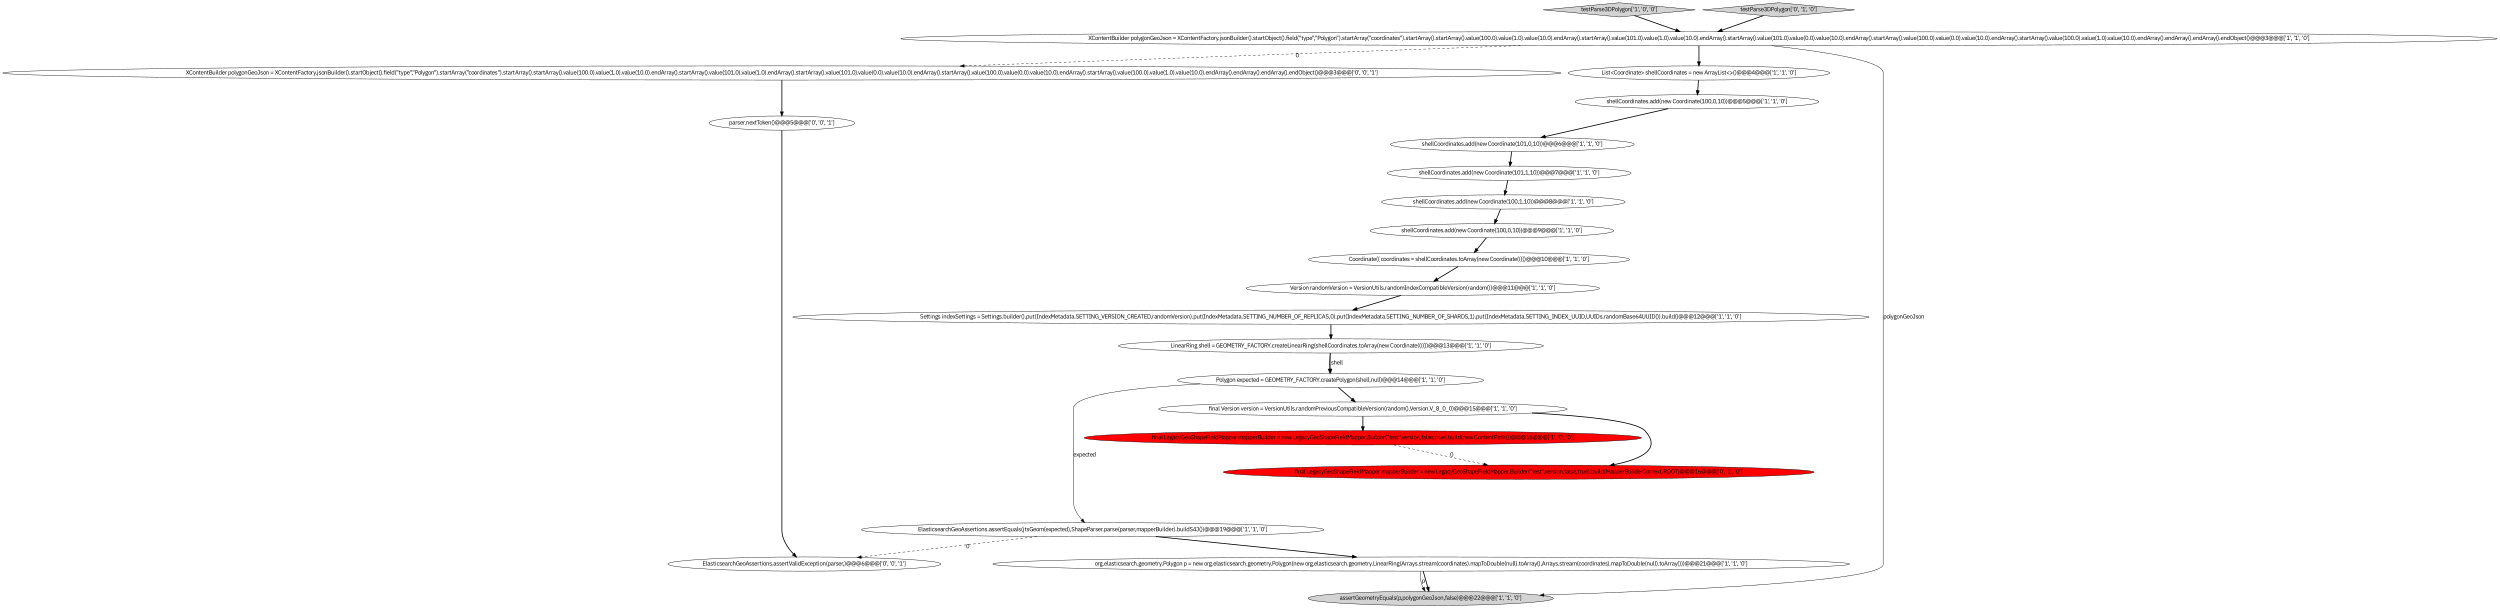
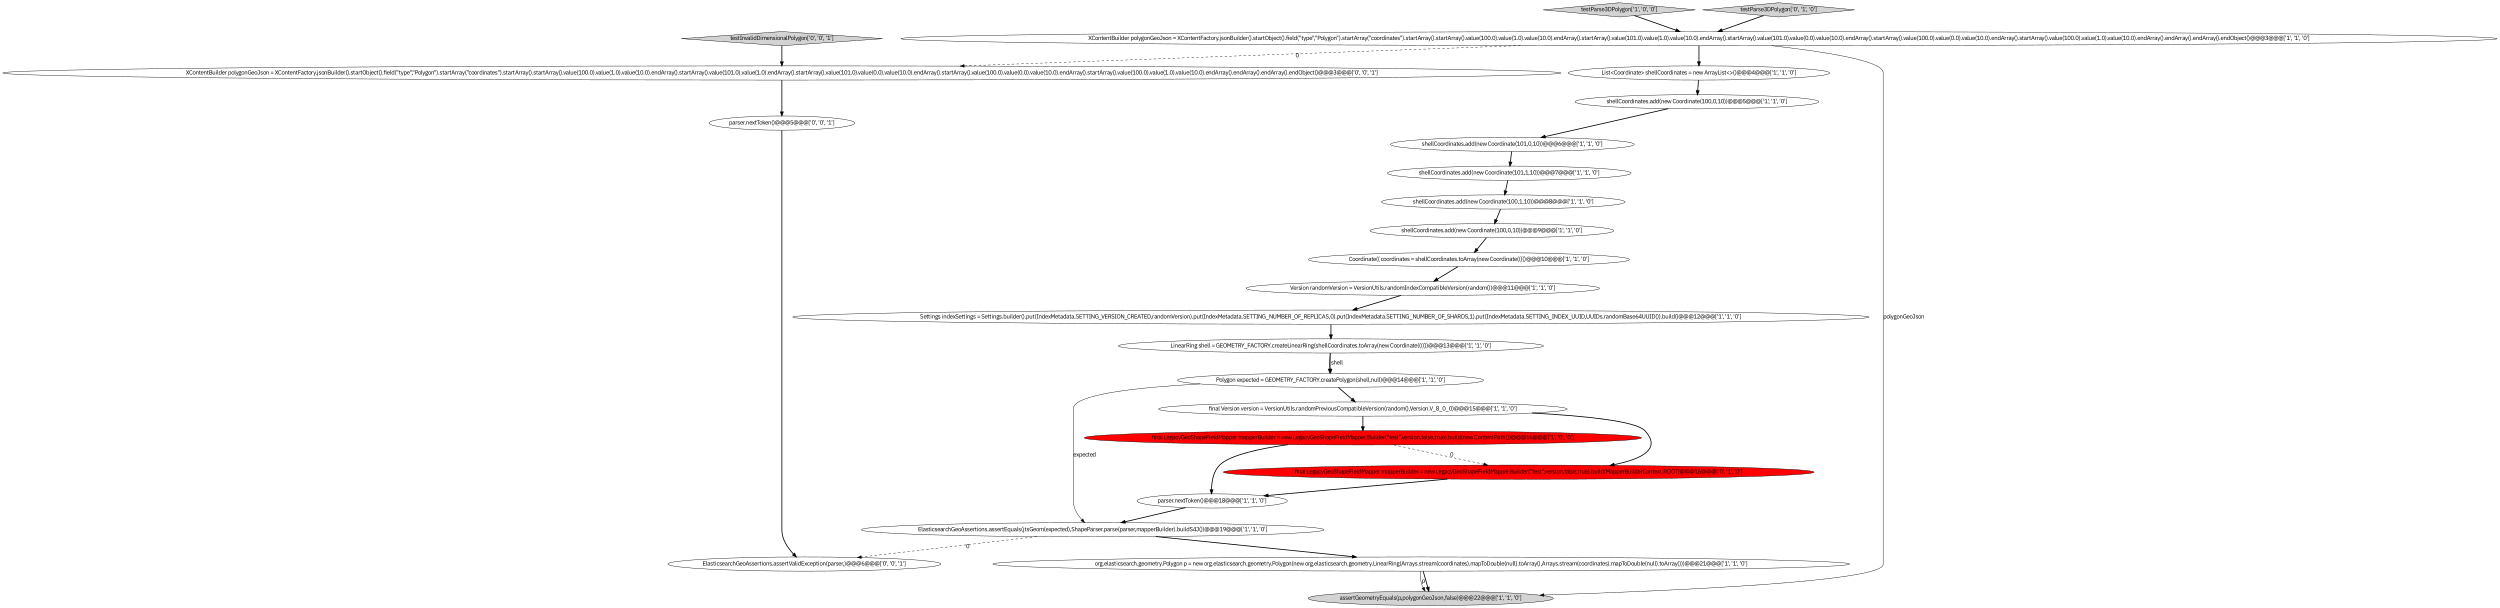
node "testInvalidDimensionalPolygon['0', '0', '1']": added
node "parser.nextToken()@@@18@@@['1', '1', '0']": added
